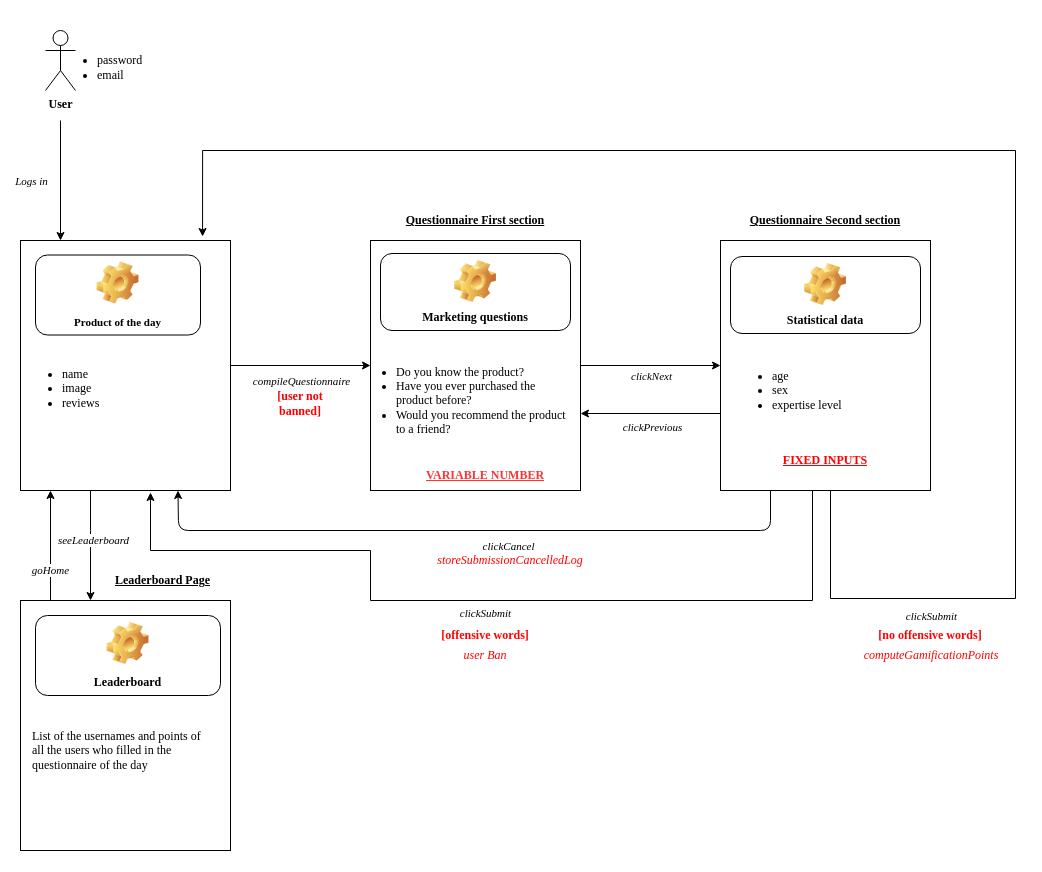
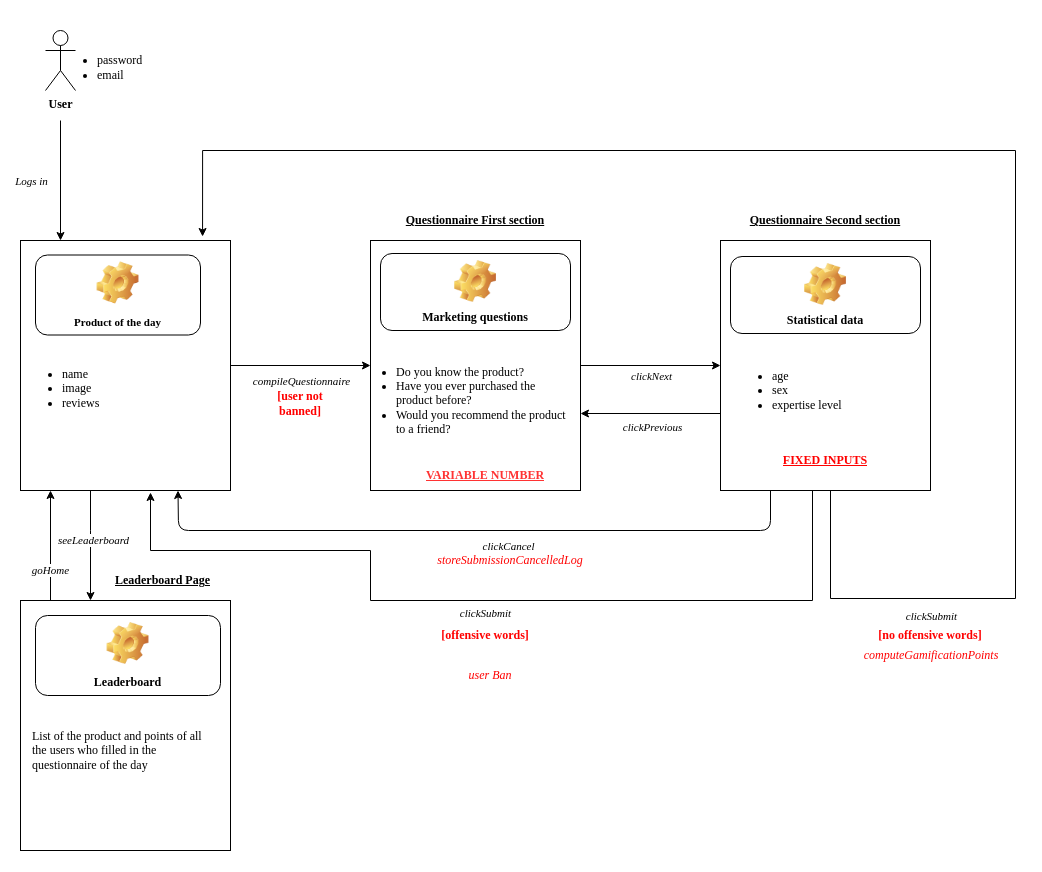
node "user Ban": moved (486, 656) -> (491, 676)
node "List of the usernames and points of all the users who filled in the questionnaire of the day": label "List of the usernames and points of all the users who filled in the questionnaire of the day" -> "List of the product and points of all the users who filled in the questionnaire of the day"
